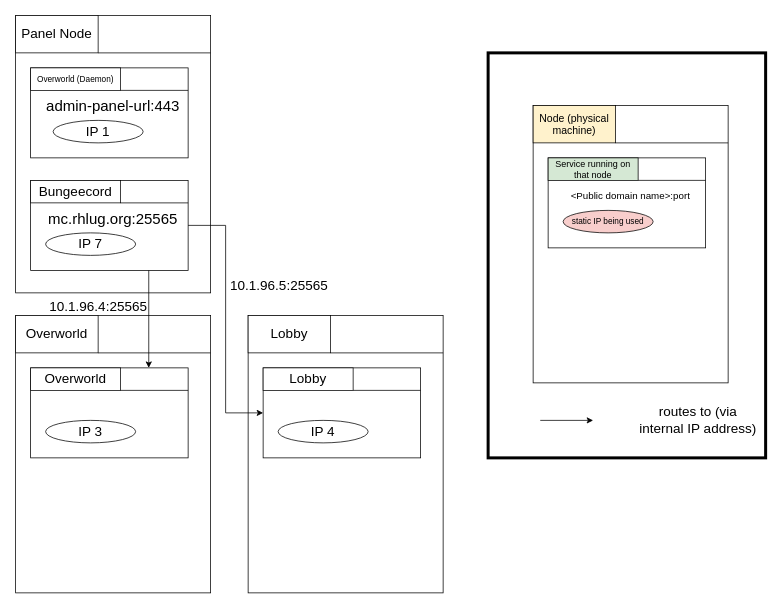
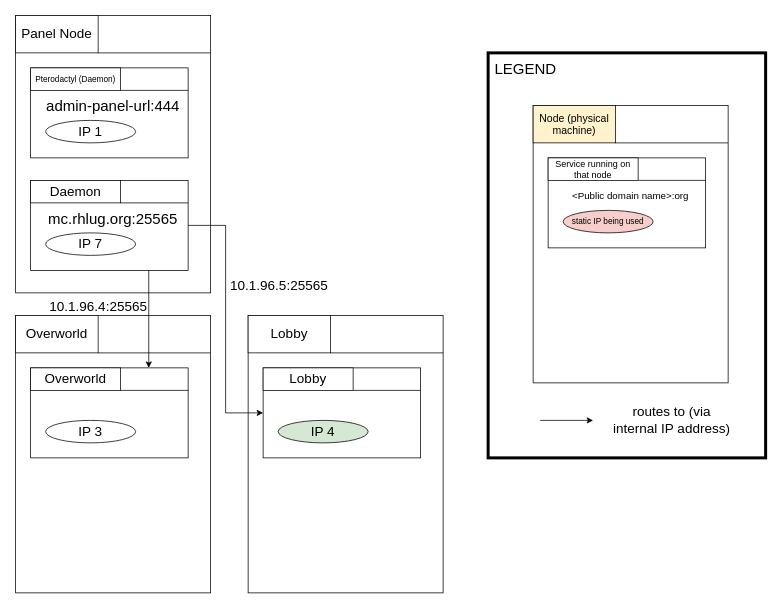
node "LEGEND": added
node "Overworld (Daemon)": label "Overworld (Daemon)" -> "Pterodactyl (Daemon)"
node "admin-panel-url:443": label "admin-panel-url:443" -> "admin-panel-url:444"
node "IP 1": moved (98, 132) -> (90, 132)
node "Service running on that node": fillcolor #d5e8d4 -> #ffffff
node "Bungeecord": label "Bungeecord" -> "Daemon"
node "<Public domain name>:port": label "<Public domain name>:port" -> "<Public domain name>:org"
node "routes to (via internal IP address)": moved (698, 420) -> (672, 420)
node "IP 4": fillcolor #ffffff -> #d5e8d4
